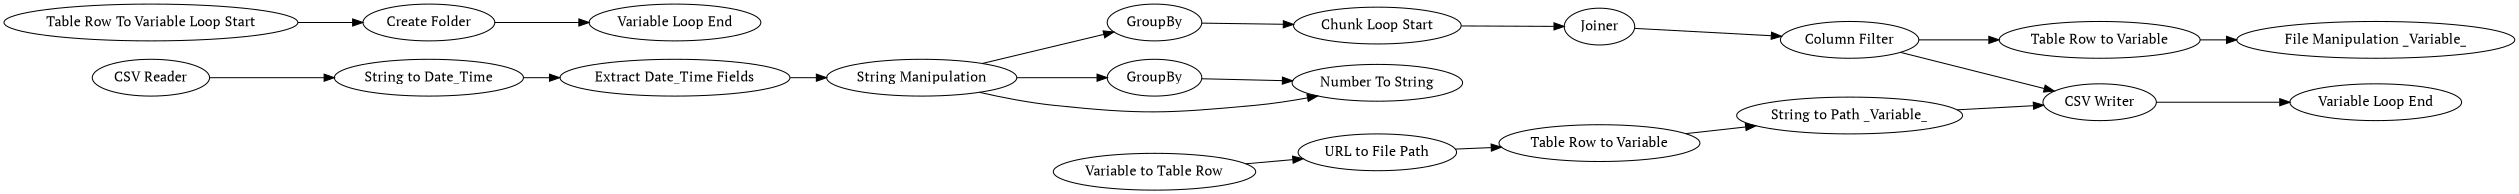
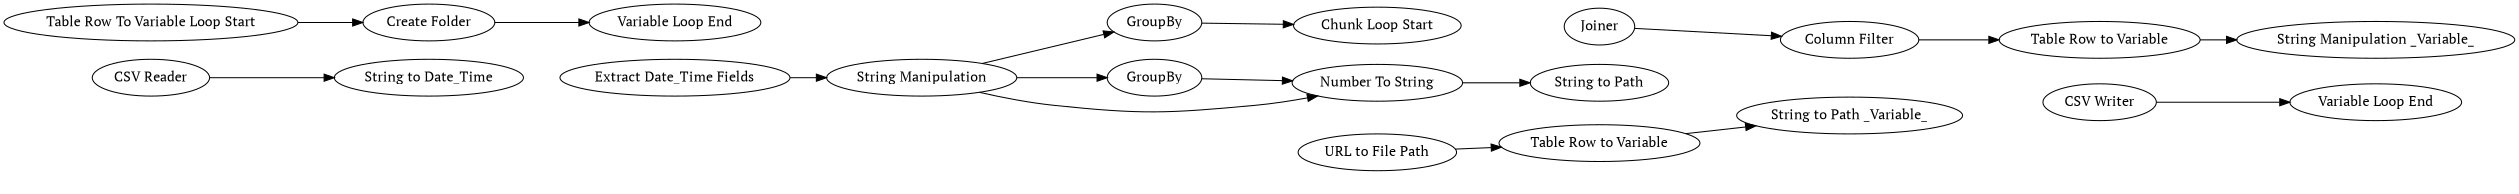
edge "Chunk Loop Start" -> "Joiner": removed
node "File Manipulation _Variable_": label "File Manipulation _Variable_" -> "String Manipulation _Variable_"
edge "Column Filter" -> "CSV Writer": removed
edge "String to Date_Time" -> "Extract Date_Time Fields": removed
node "String to Path": added
edge "String to Path _Variable_" -> "CSV Writer": removed
node "Variable to Table Row": removed
